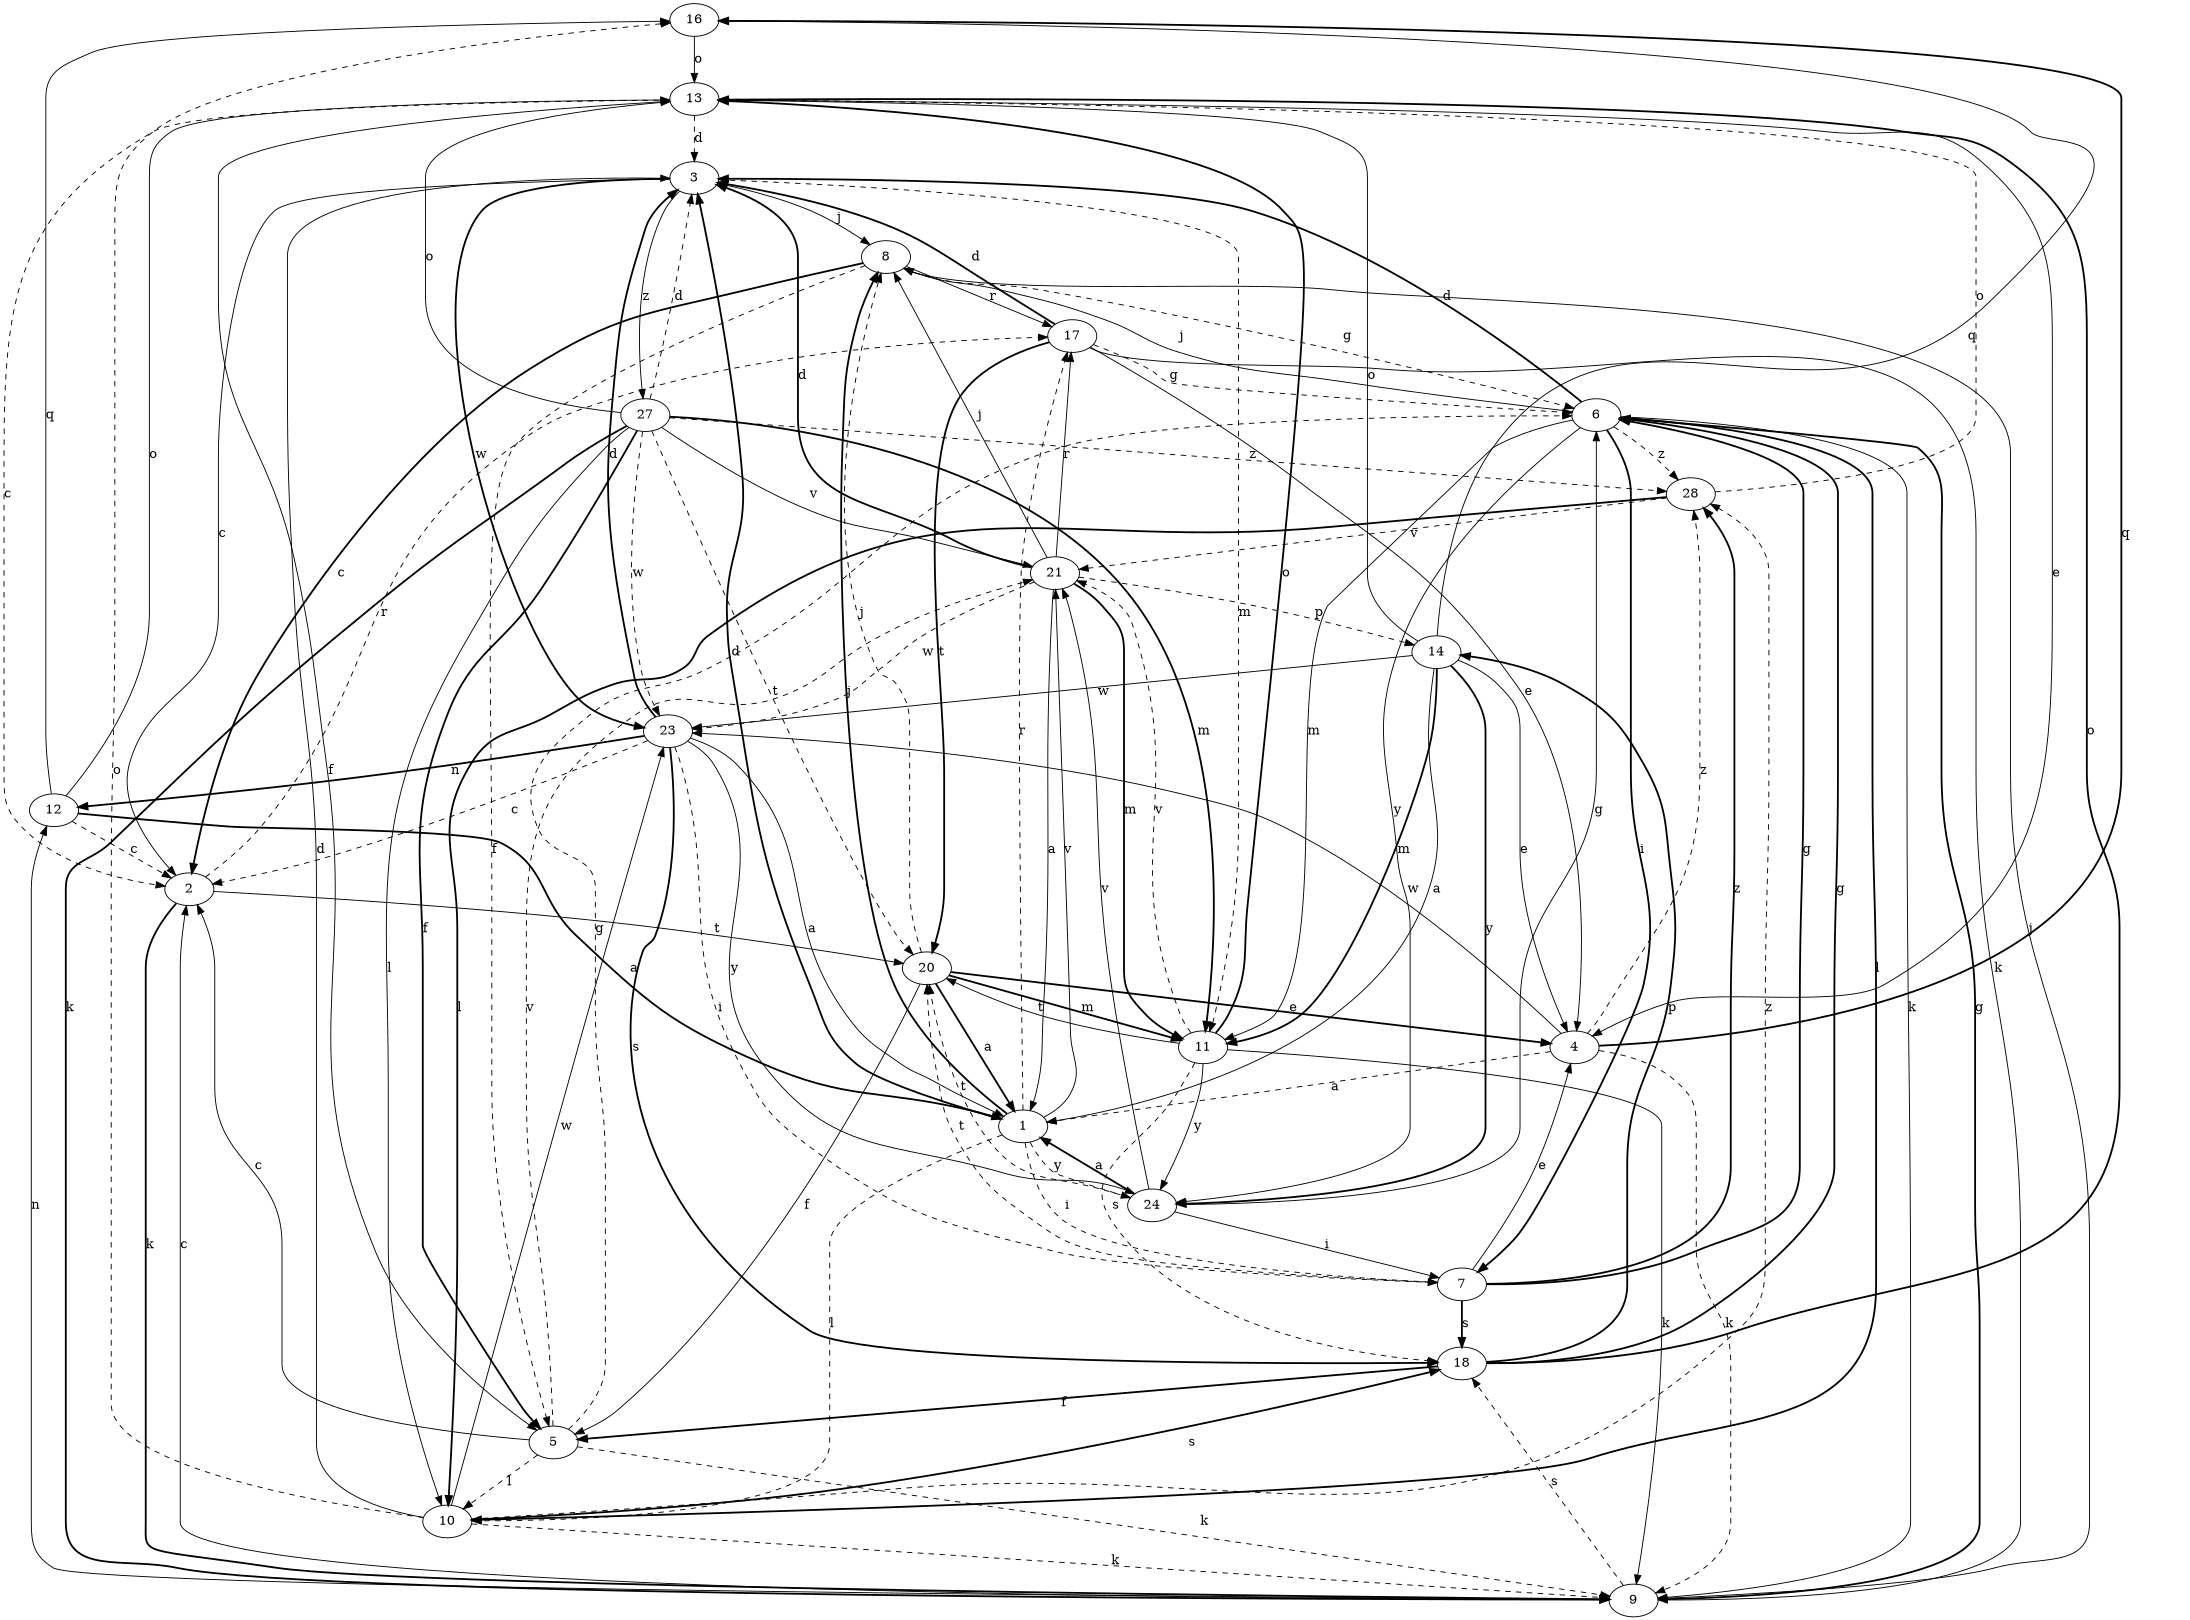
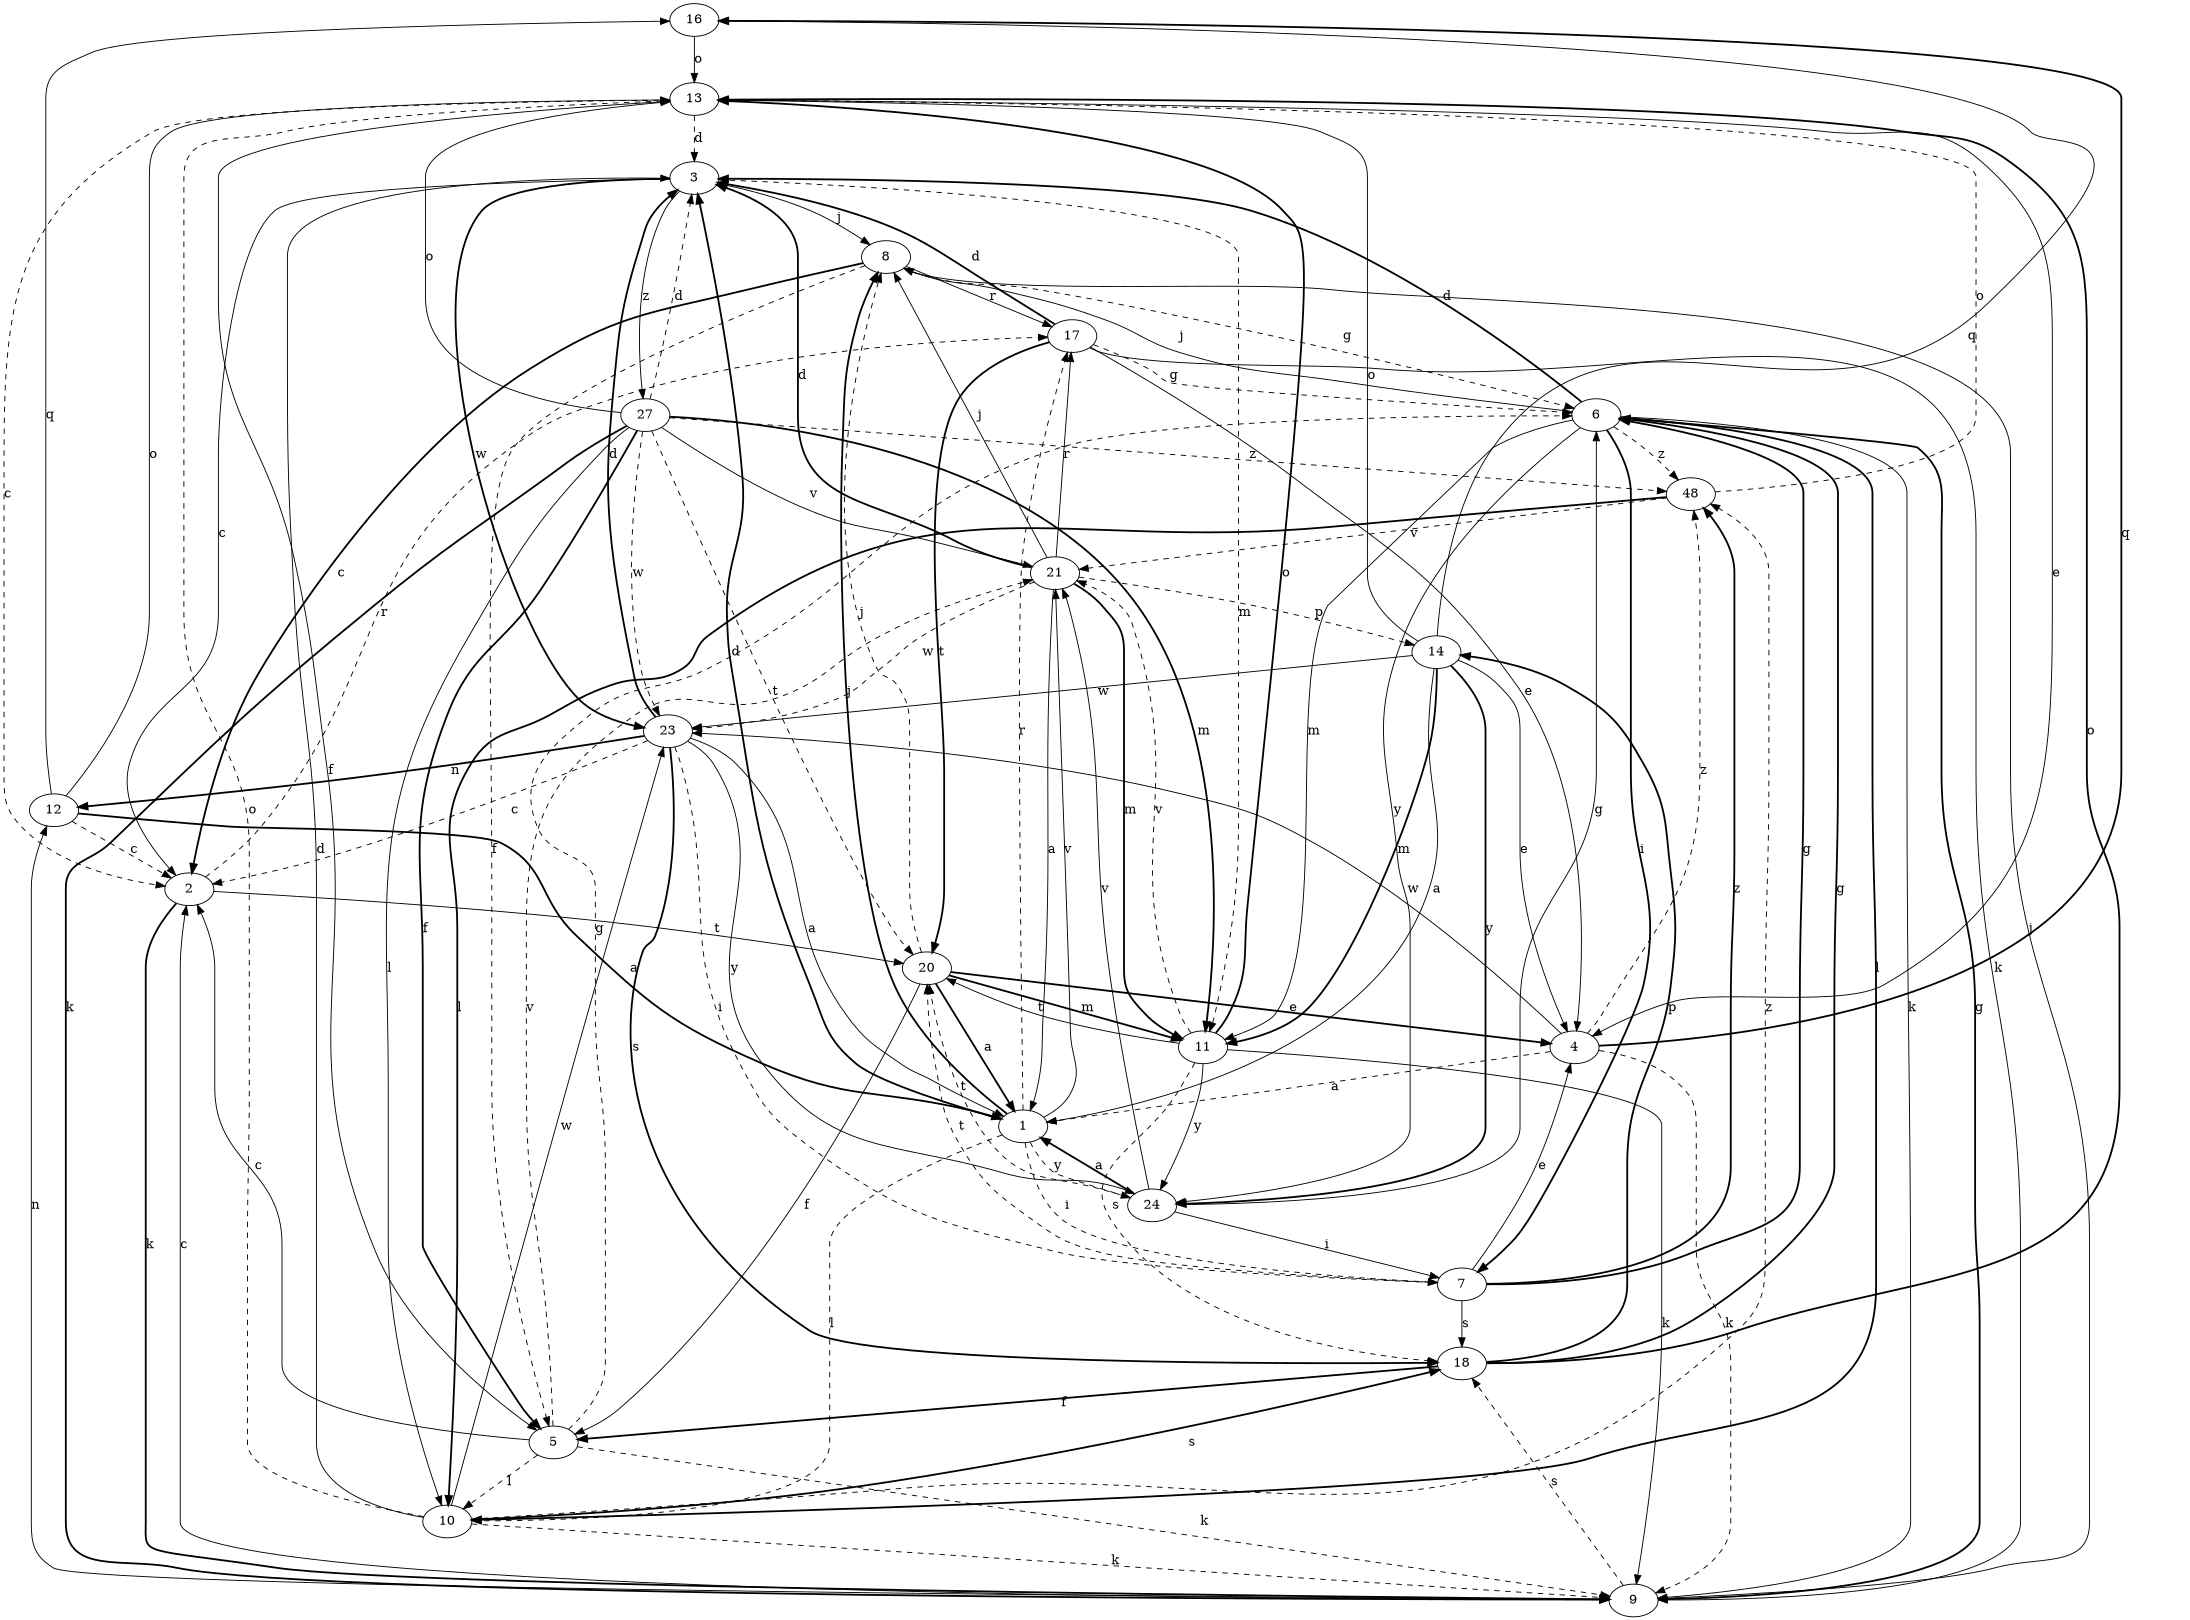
node "28": label "28" -> "48"
edge "10" -> "16": now "10" -> "13"
edge "7" -> "18": style bold -> solid
